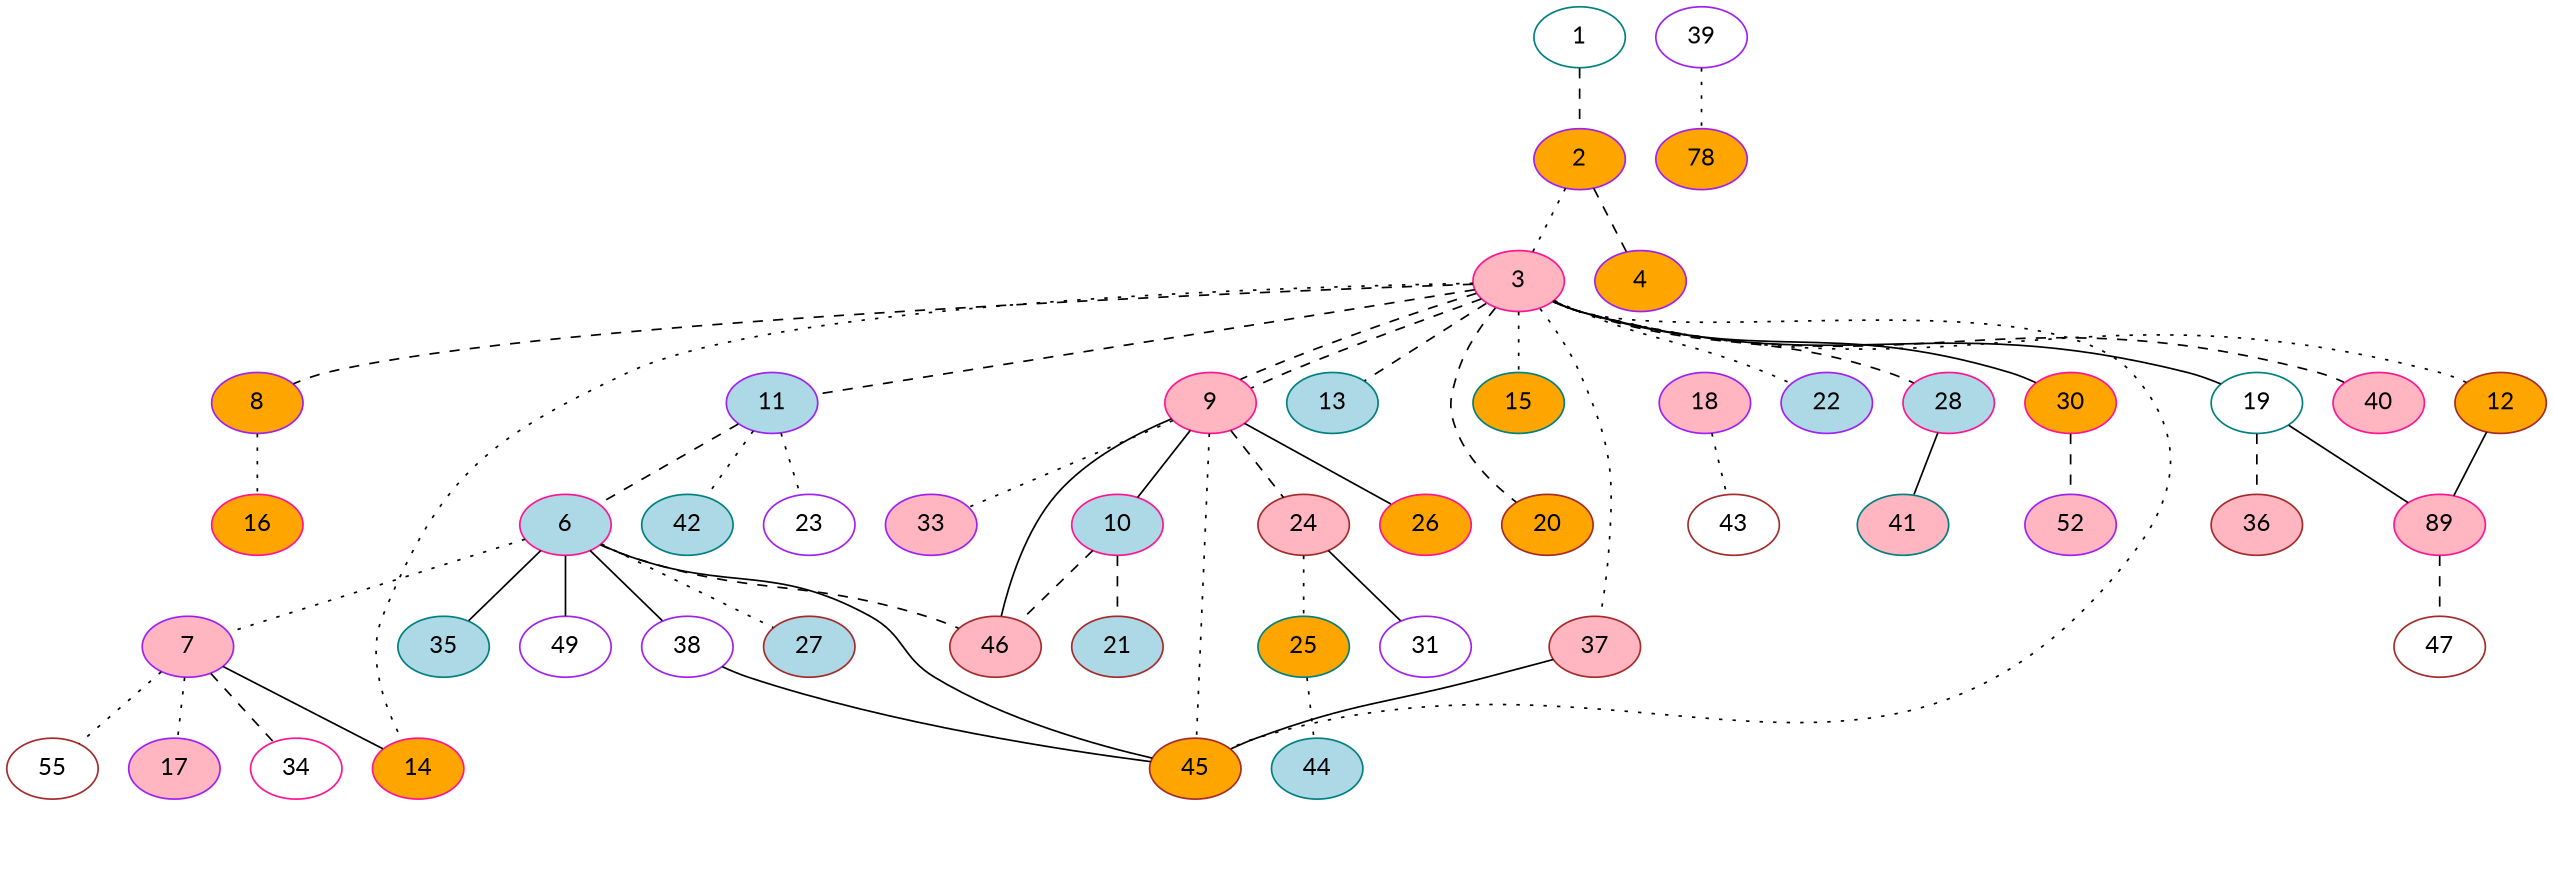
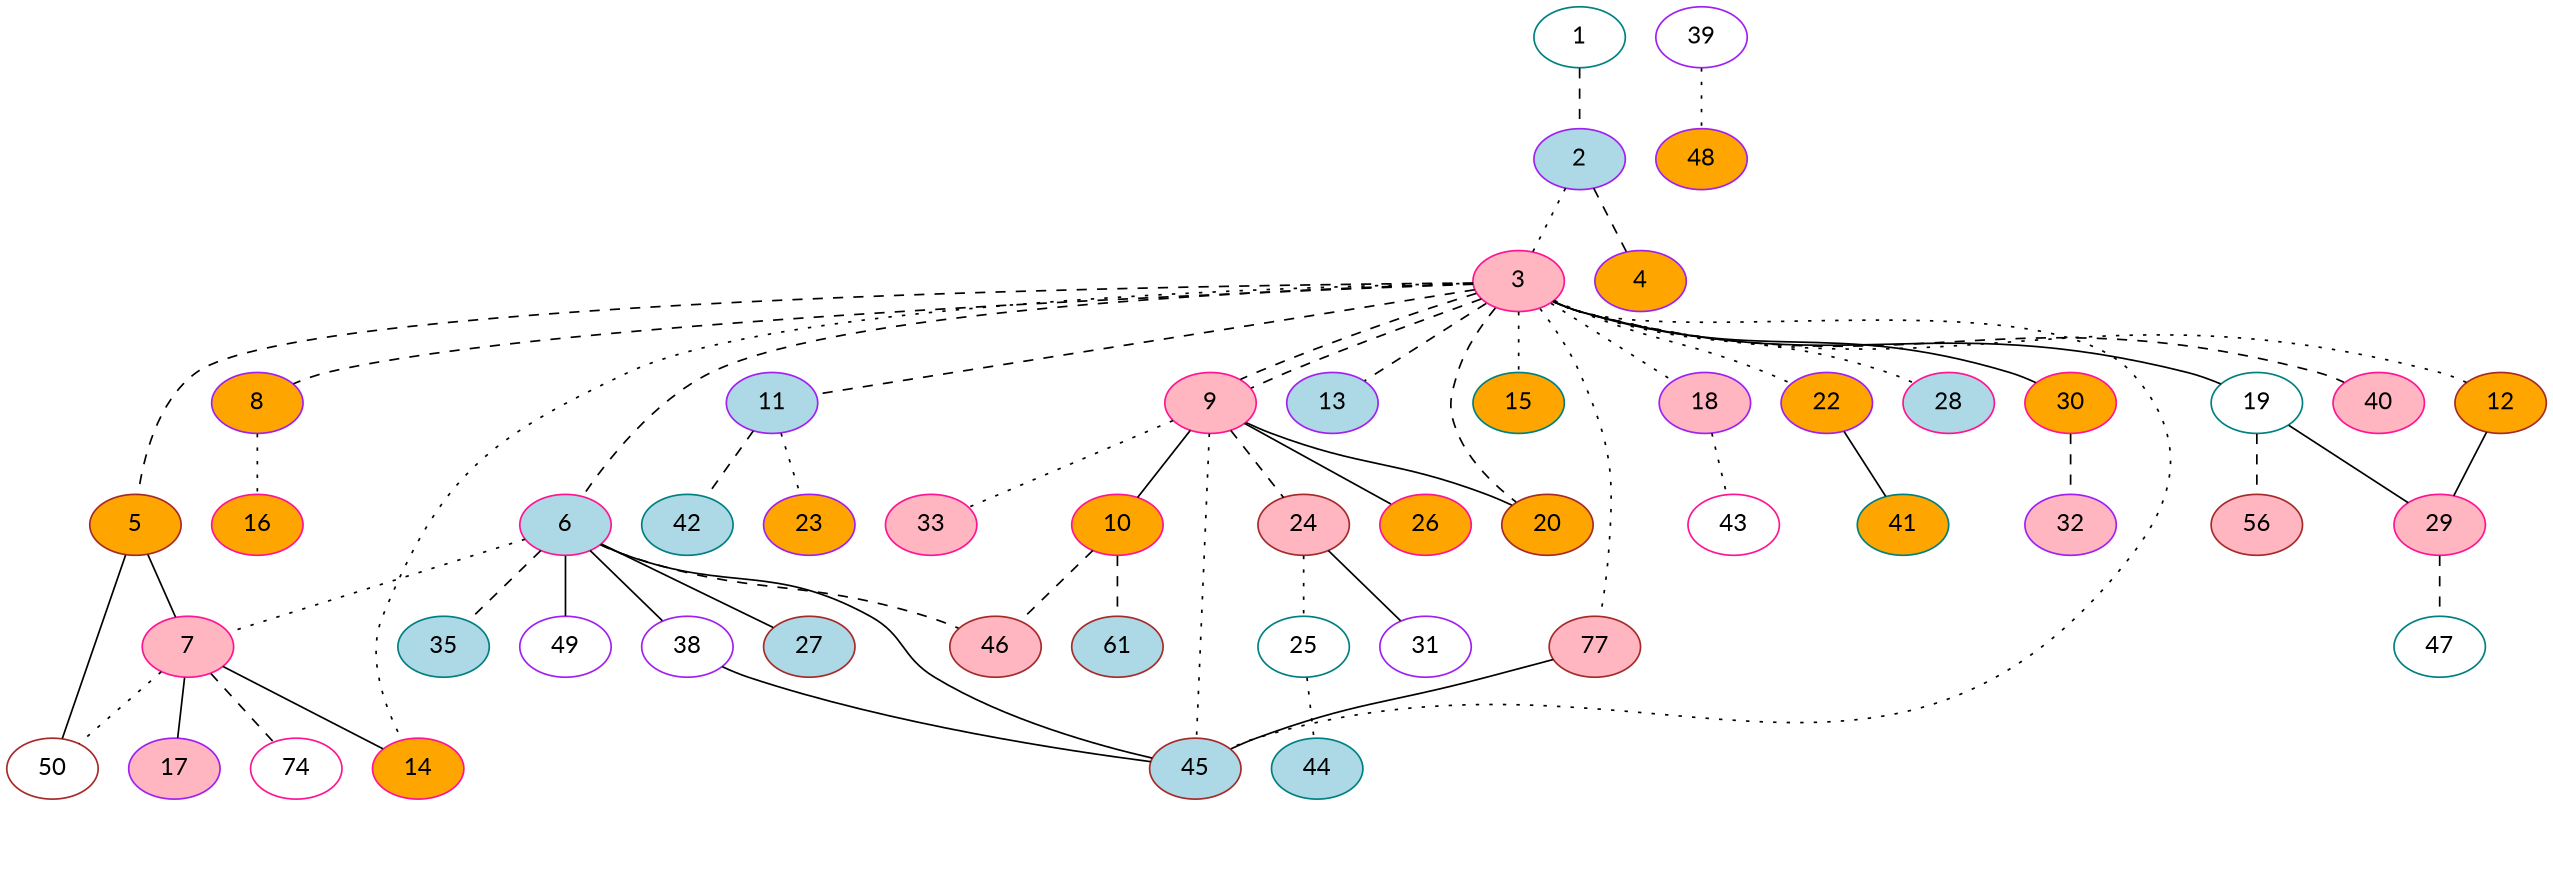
node "2": fillcolor orange -> lightblue
node "78": label "78" -> "48"
edge "3" -- "18": added
edge "3" -- "28": style dashed -> dotted
node "13": color teal -> purple
node "22": fillcolor lightblue -> orange
edge "11" -- "6": now "3" -- "6"
edge "11" -- "42": style dotted -> dashed
edge "28" -- "41": now "22" -- "41"
edge "9" -- "46": now "9" -- "20"
node "5": added
node "23": fillcolor white -> orange
node "33": color purple -> deeppink
node "10": fillcolor lightblue -> orange
node "43": color brown -> deeppink
node "41": fillcolor lightpink -> orange
node "52": label "52" -> "32"
node "36": label "36" -> "56"
node "89": label "89" -> "29"
edge "6" -- "35": style solid -> dashed
edge "6" -- "27": style dotted -> solid
node "7": color purple -> deeppink
node "21": label "21" -> "61"
node "25": fillcolor orange -> white
node "37": label "37" -> "77"
node "47": color brown -> teal
edge "7" -- "17": style dotted -> solid
node "55": label "55" -> "50"
node "34": label "34" -> "74"
node "45": fillcolor orange -> lightblue
